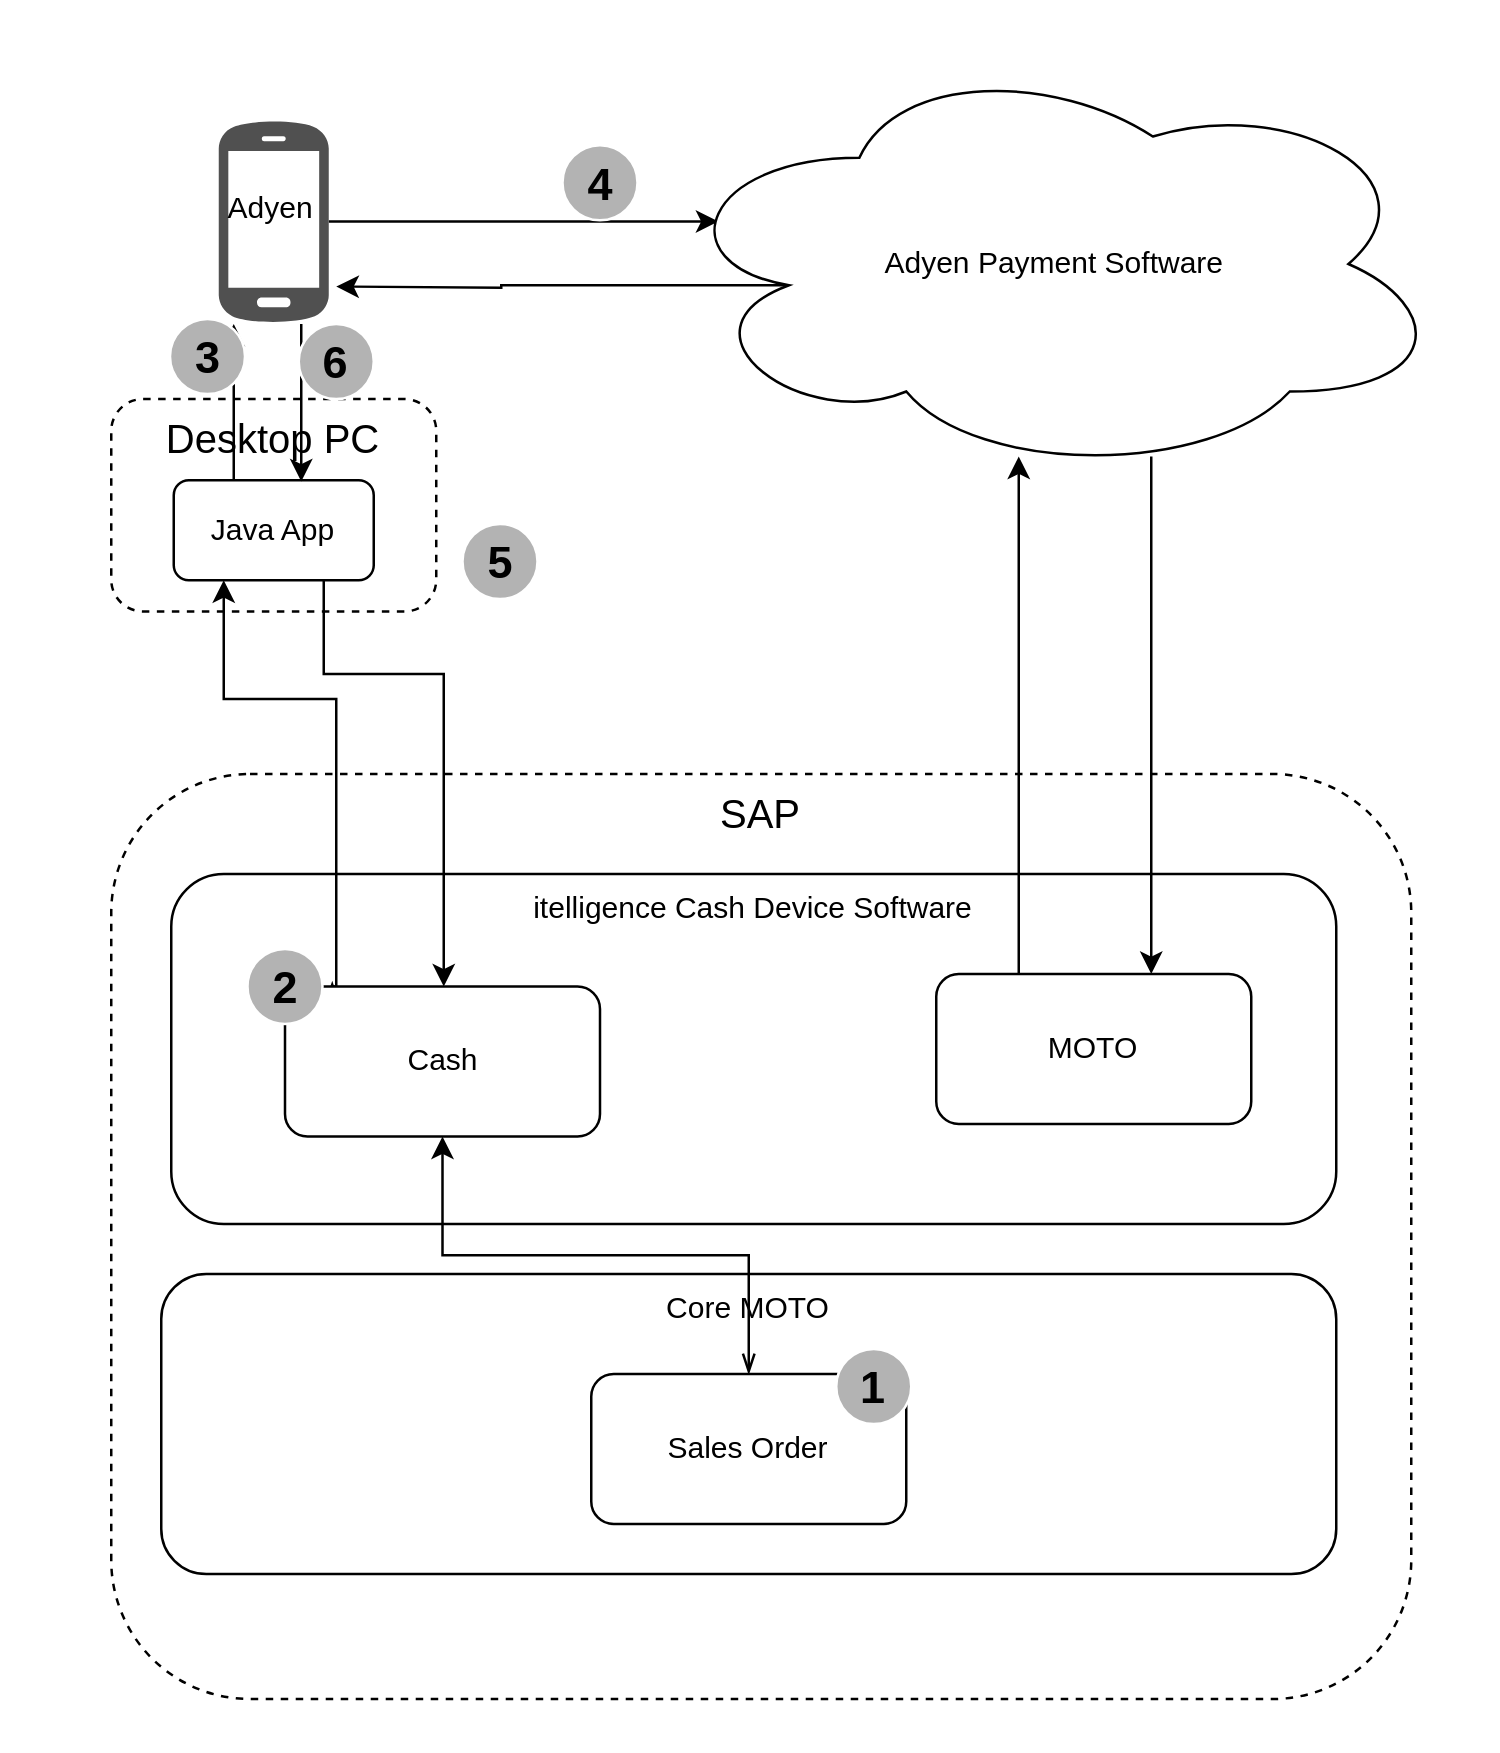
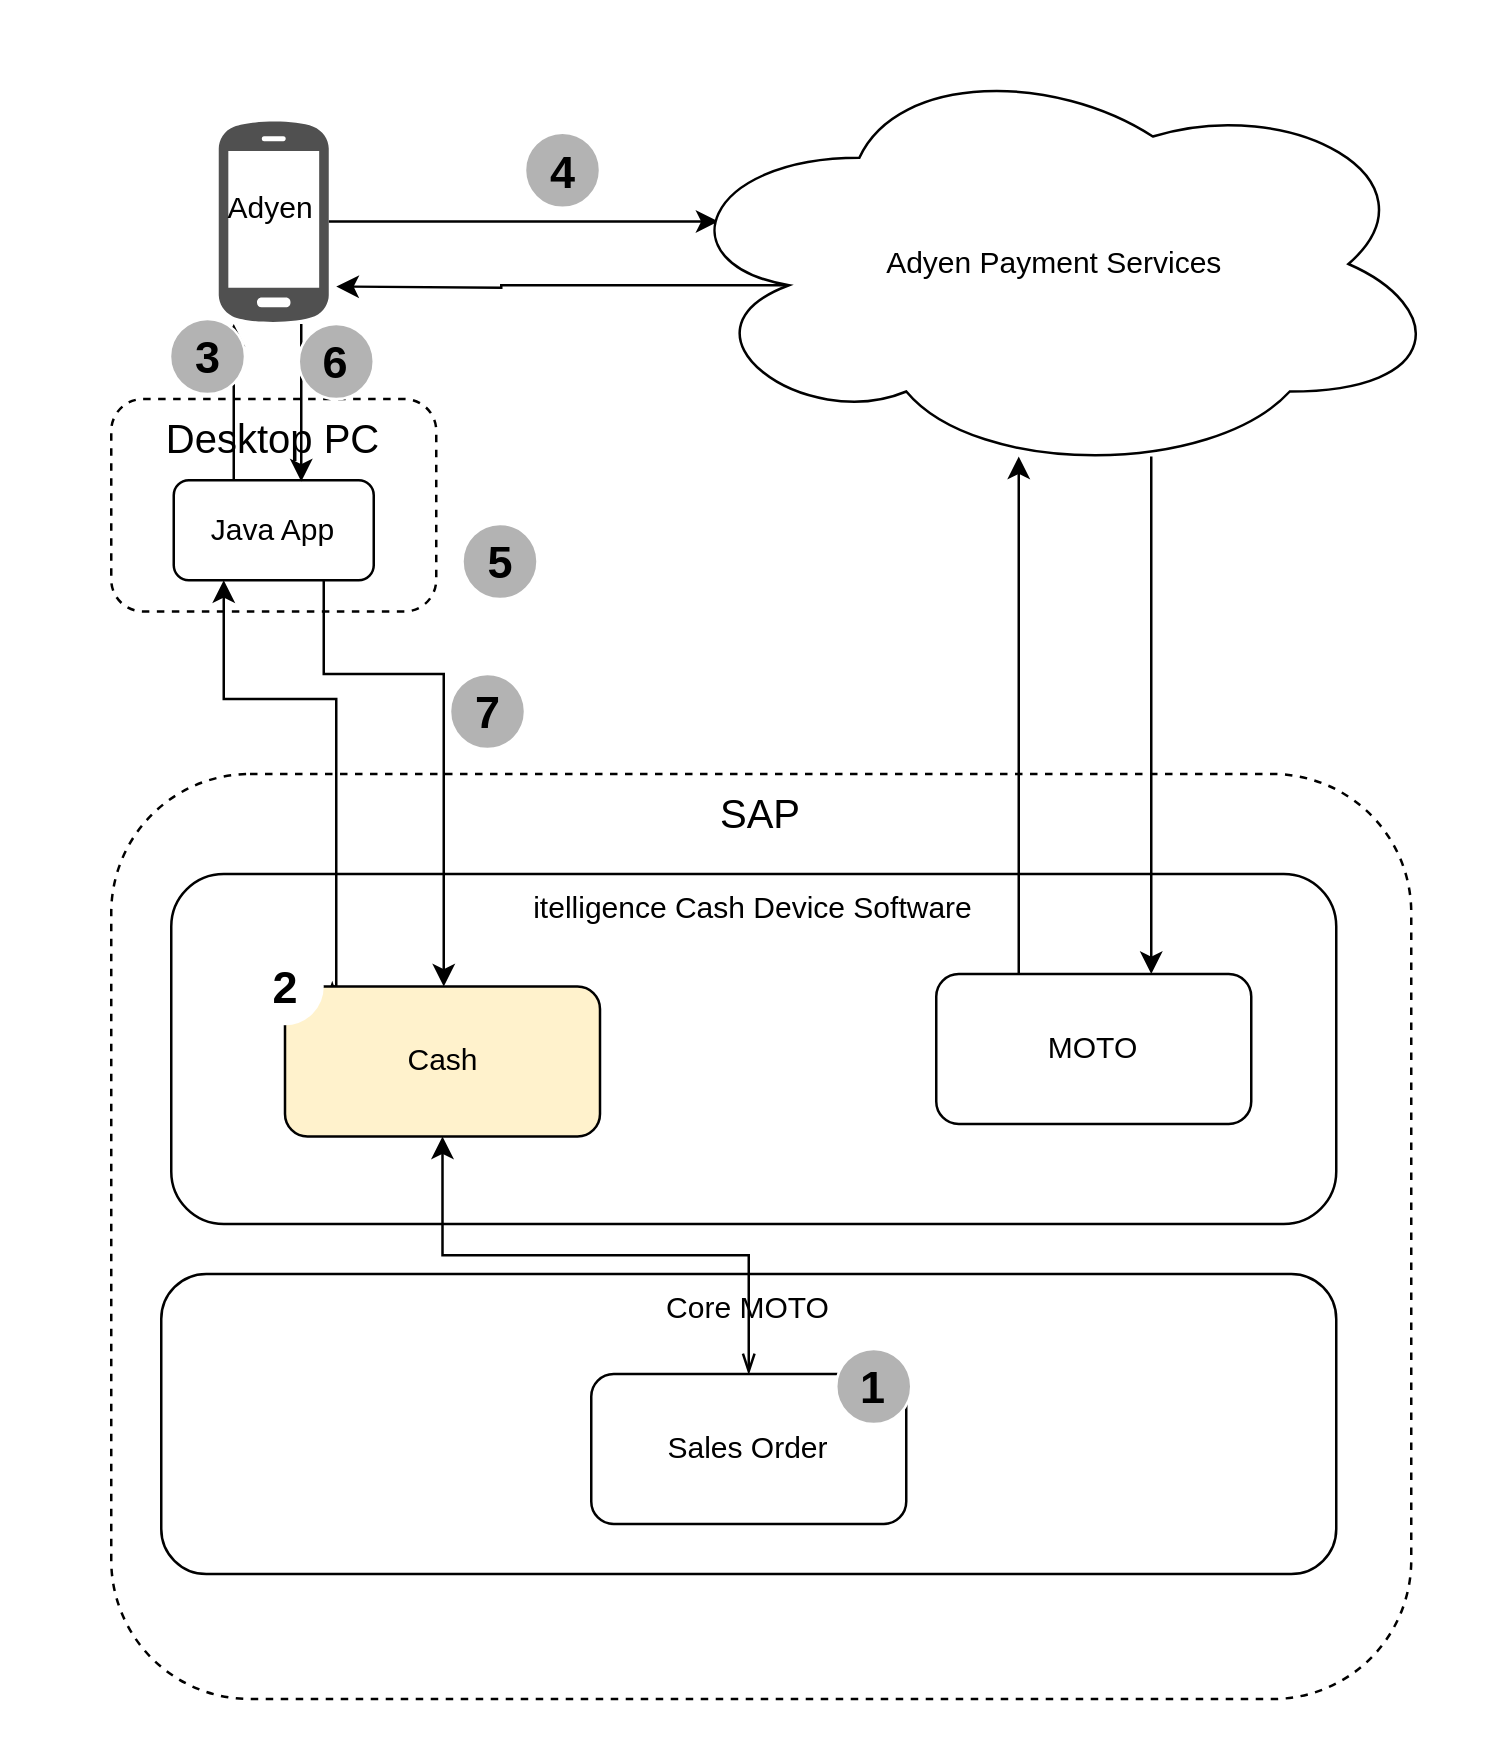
node "4": moved (600, 183) -> (563, 170)
node "Adyen Payment Software": label "Adyen Payment Software" -> "Adyen Payment Services"
node "7": added
node "2": fillcolor #b3b3b3 -> #ffffff
node "Cash": fillcolor #ffffff -> #fff2cc
